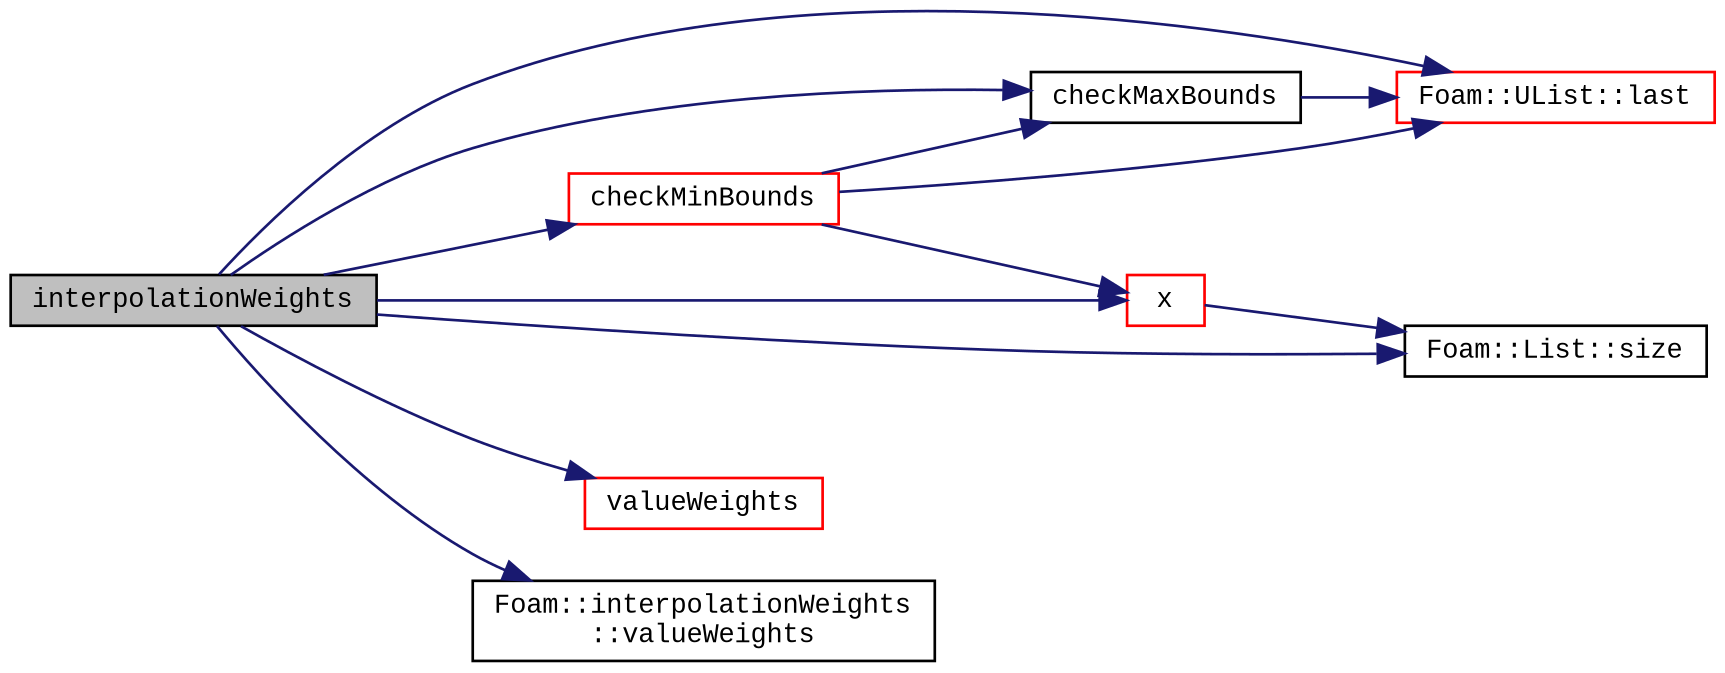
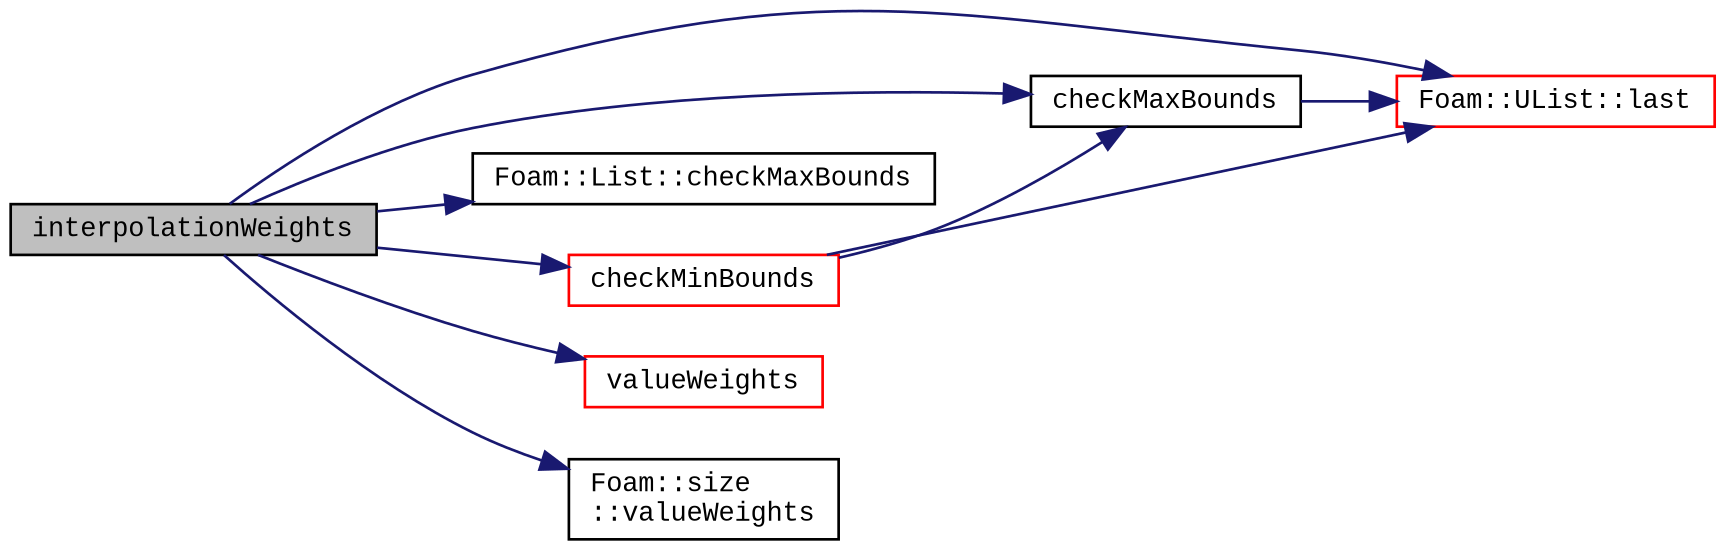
node "x": removed
node "Foam::List::size": label "Foam::List::size" -> "Foam::List::checkMaxBounds"
node "Foam::interpolationWeights ::valueWeights": label "Foam::interpolationWeights ::valueWeights" -> "Foam::size ::valueWeights"
